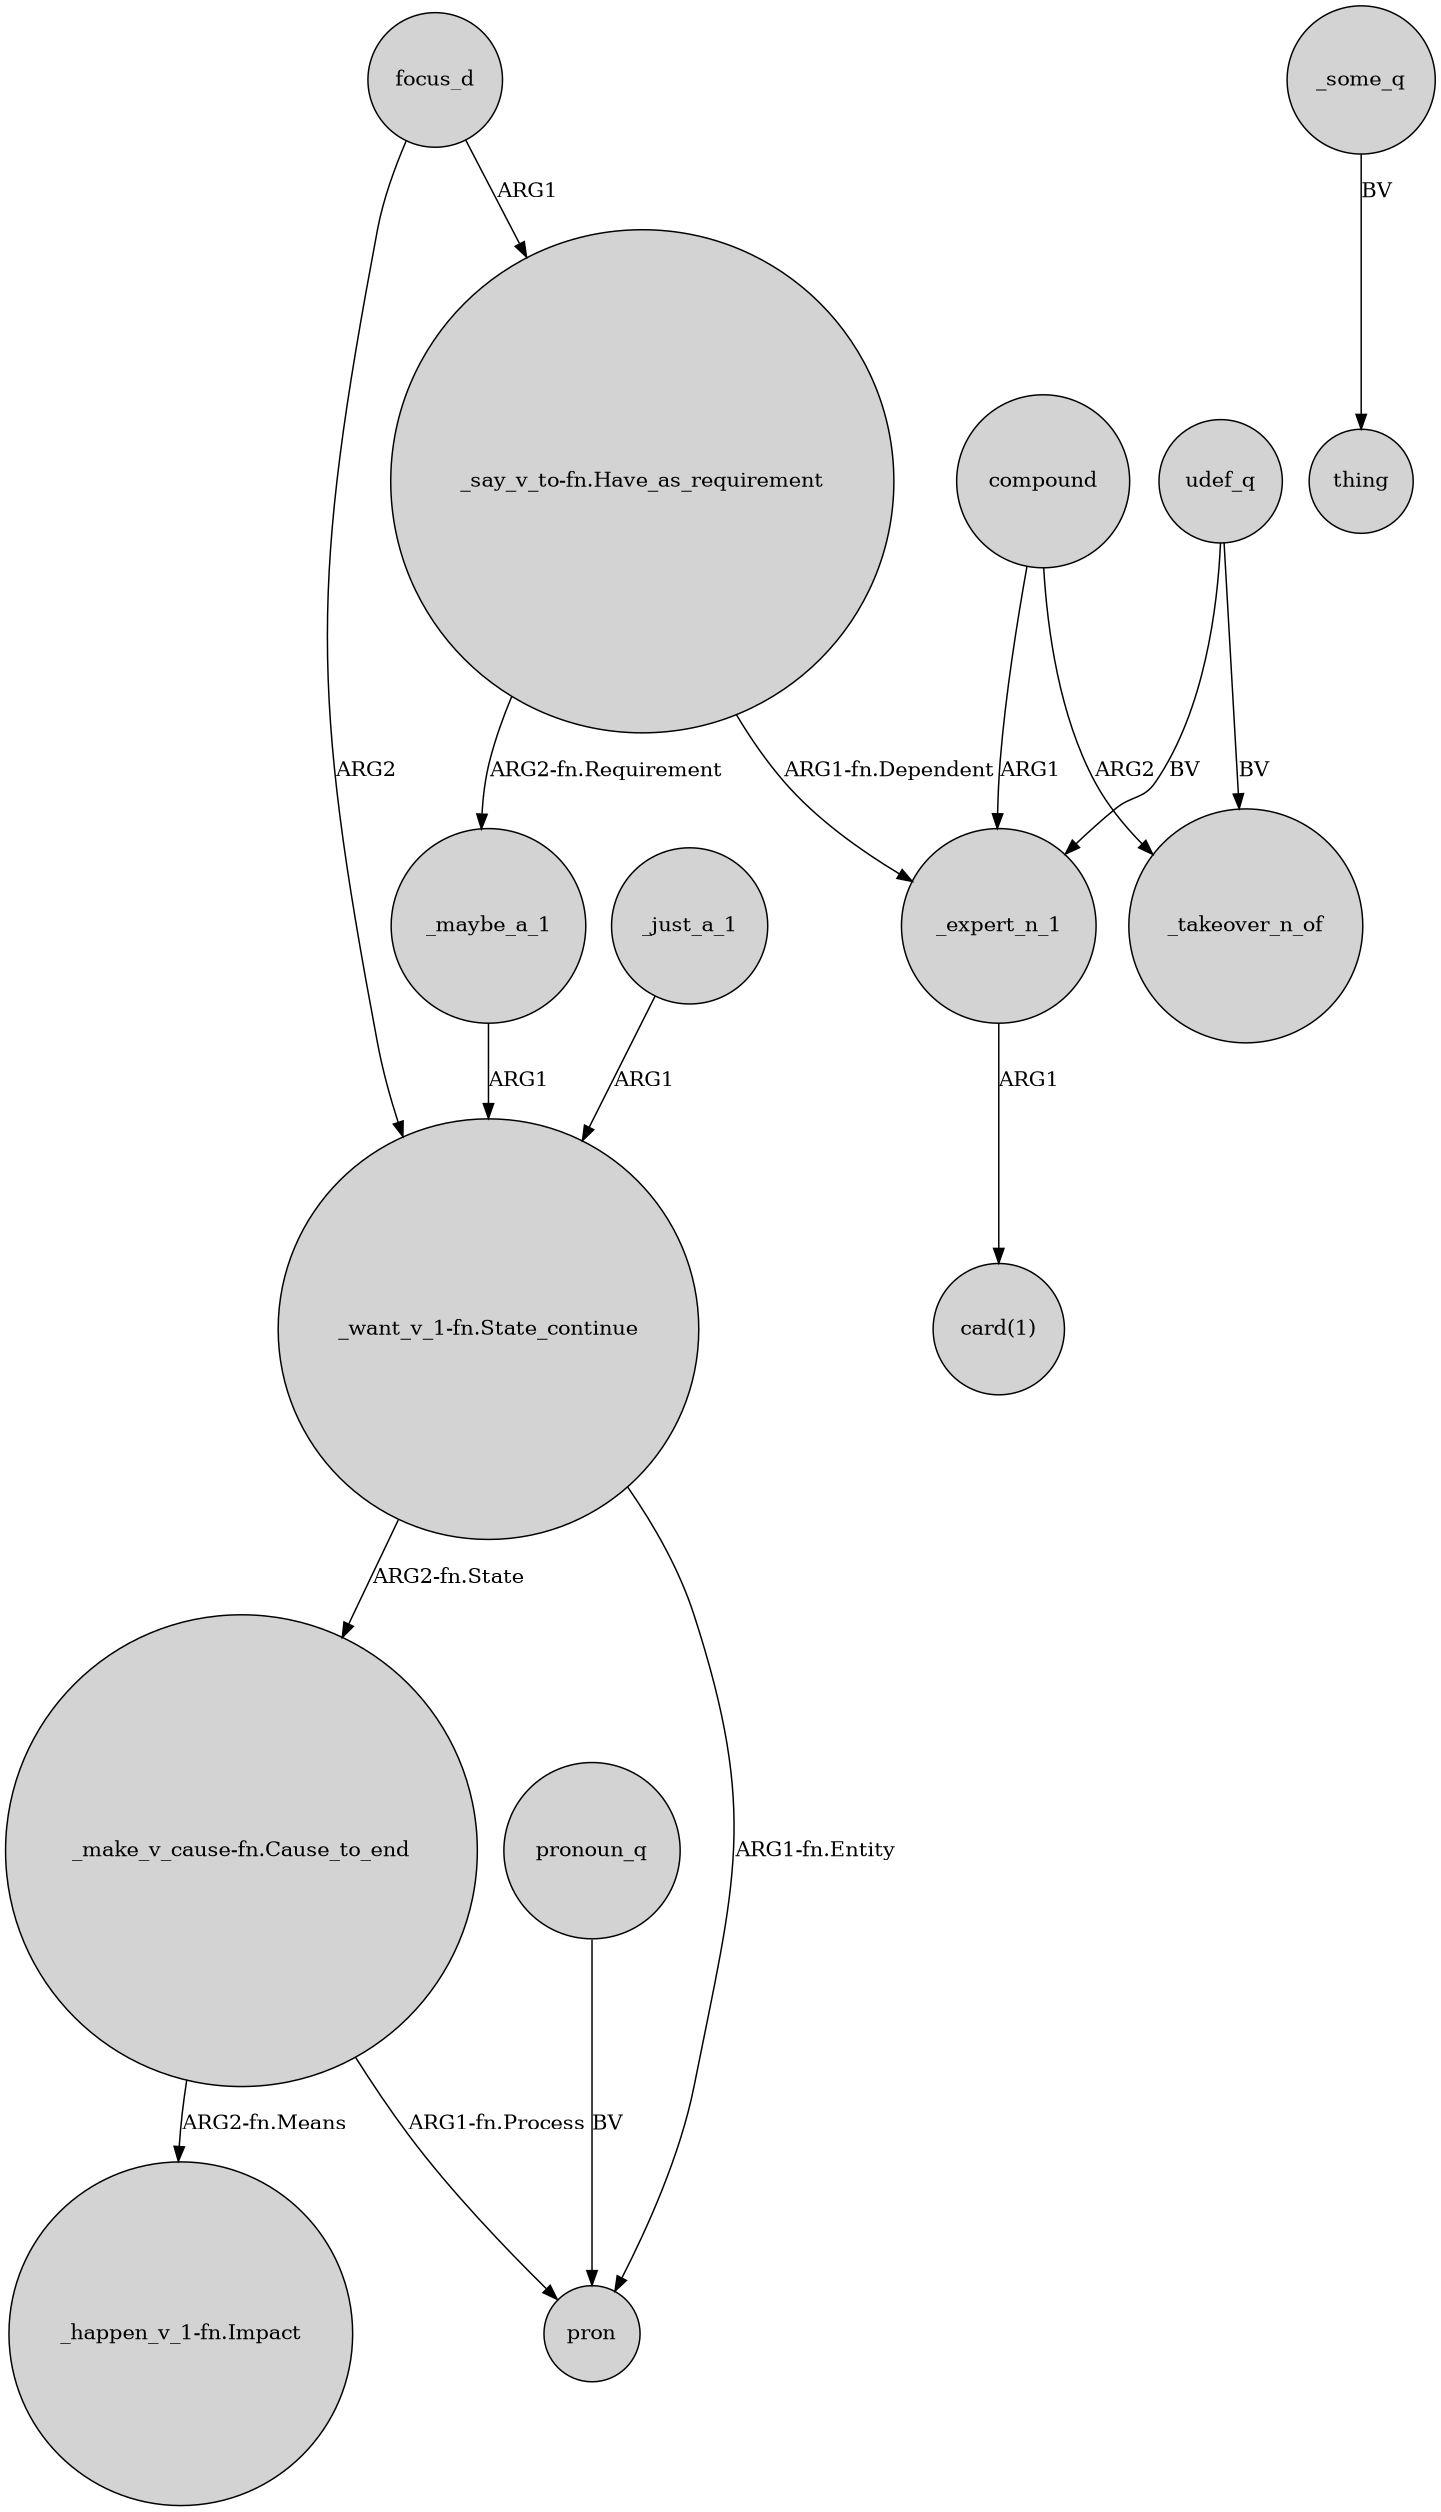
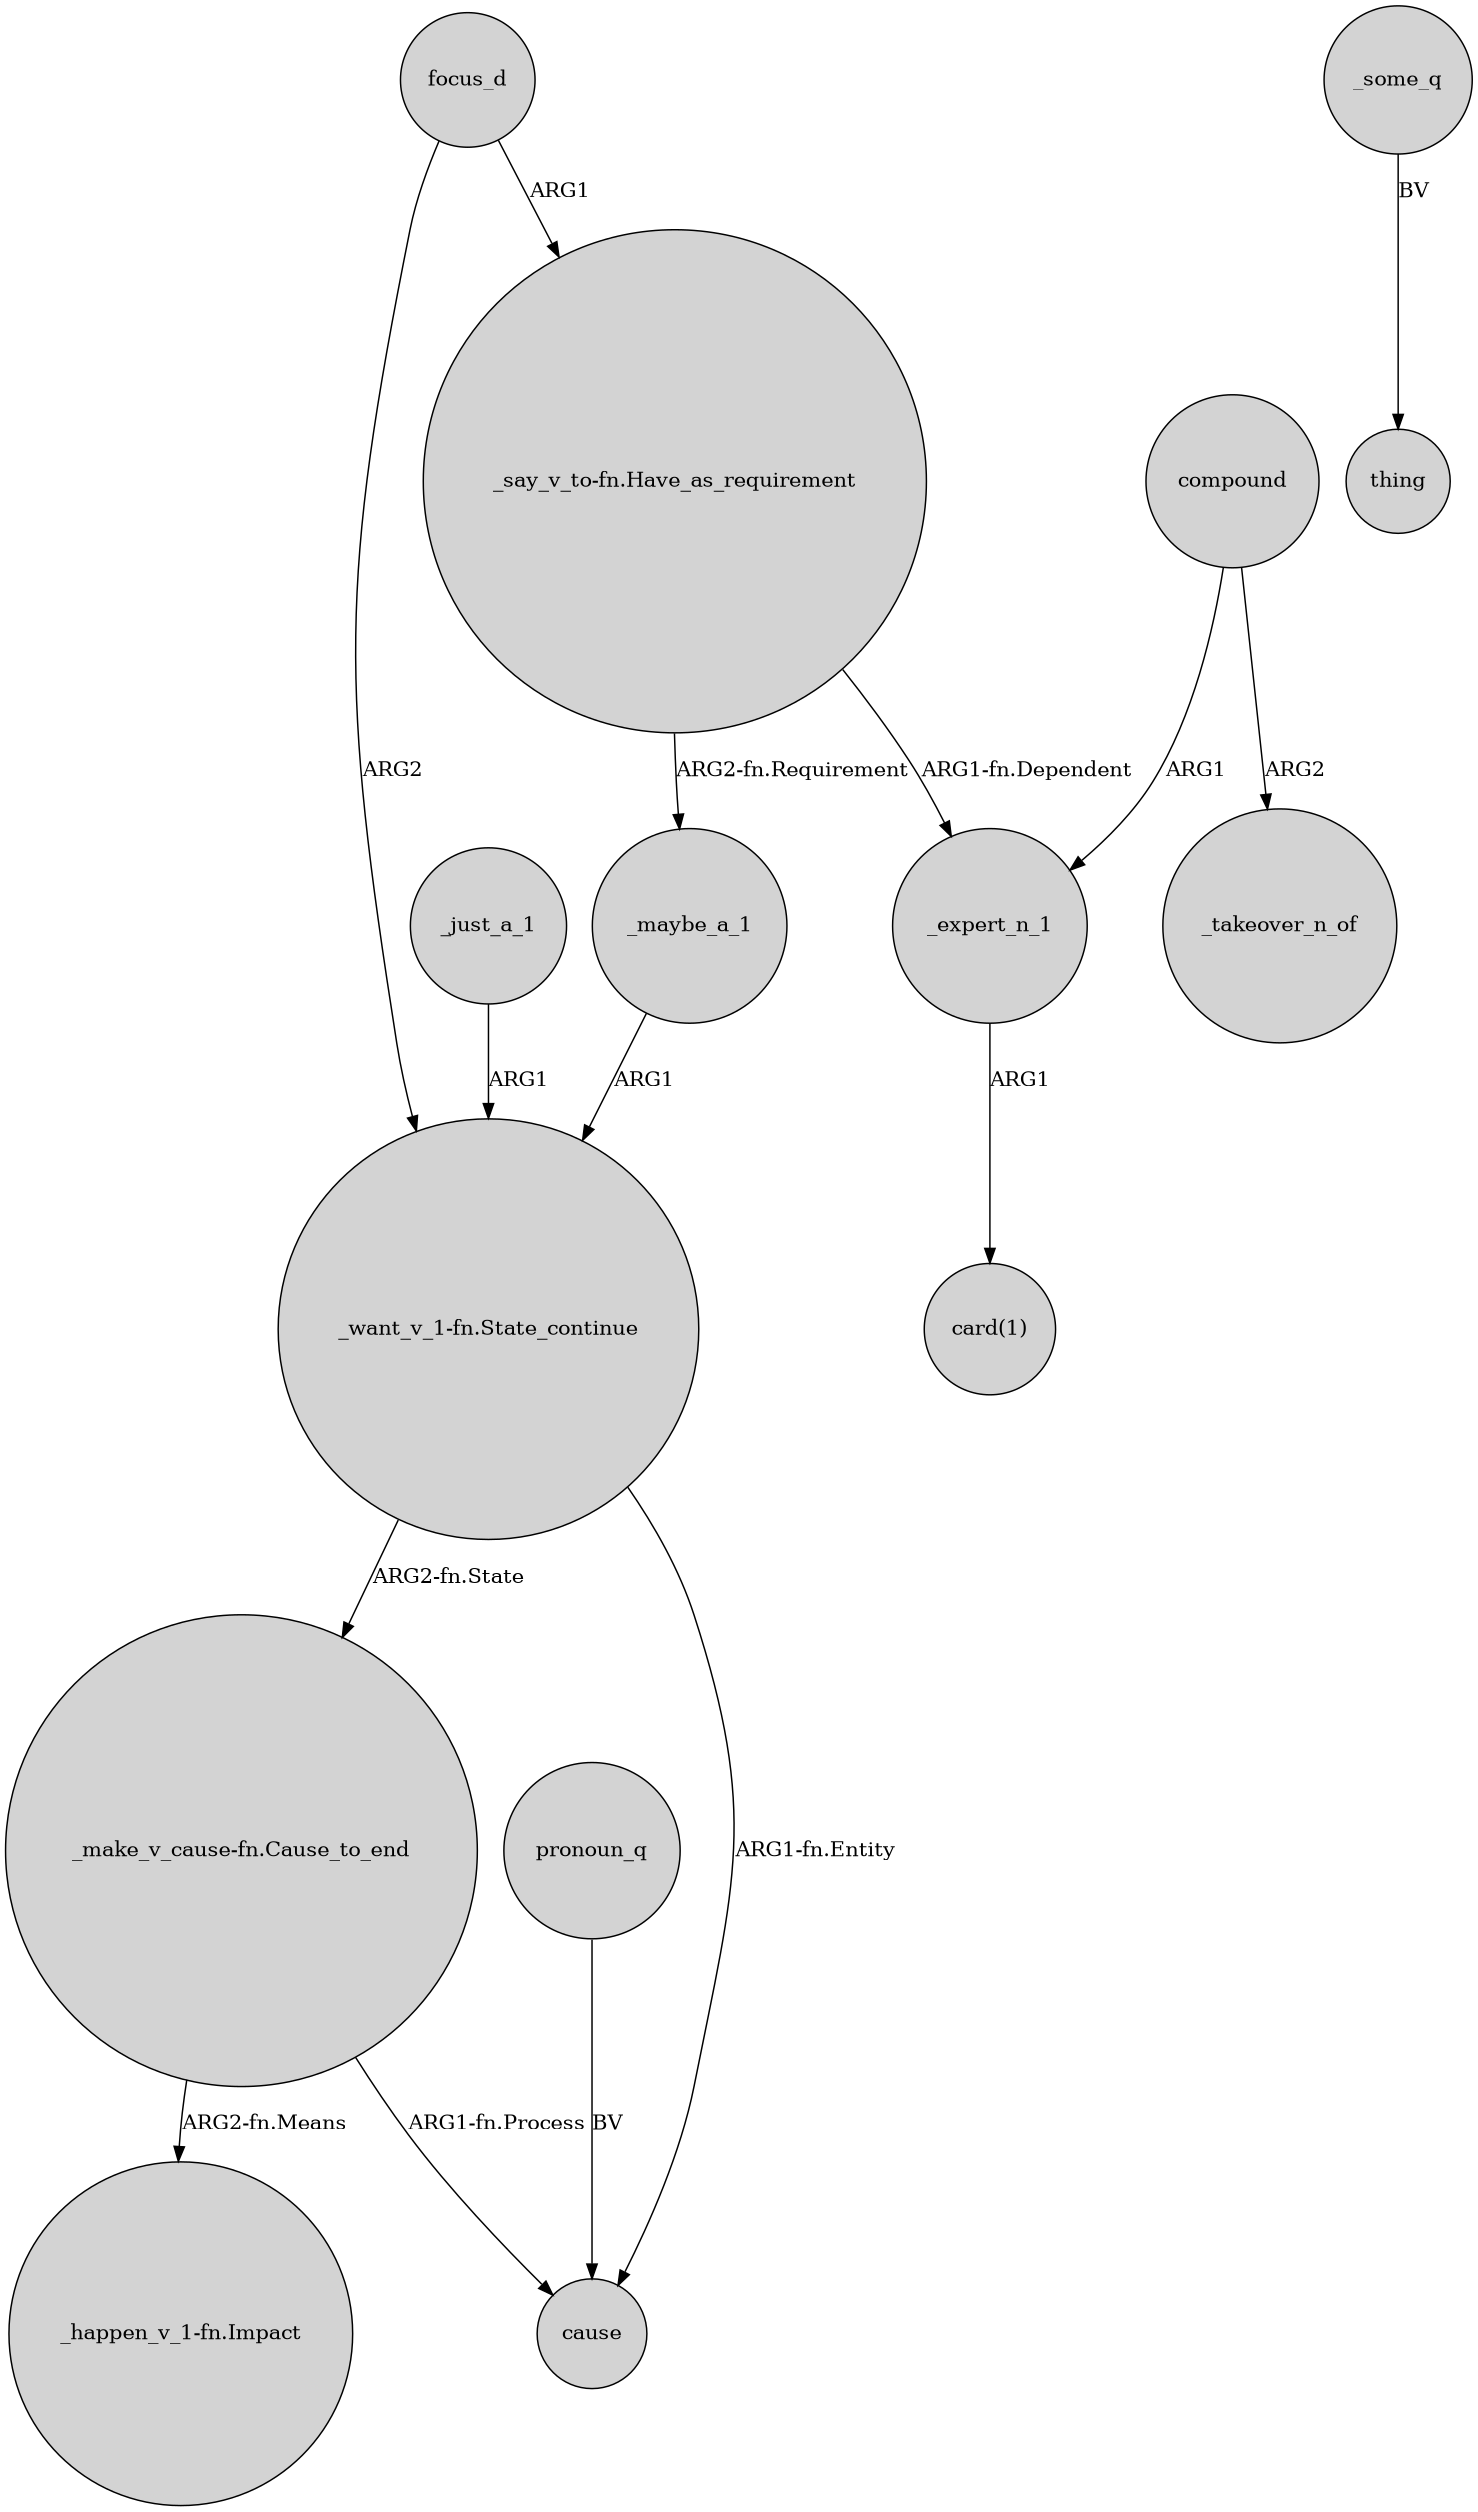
node "udef_q": removed
node "pron": label "pron" -> "cause"
